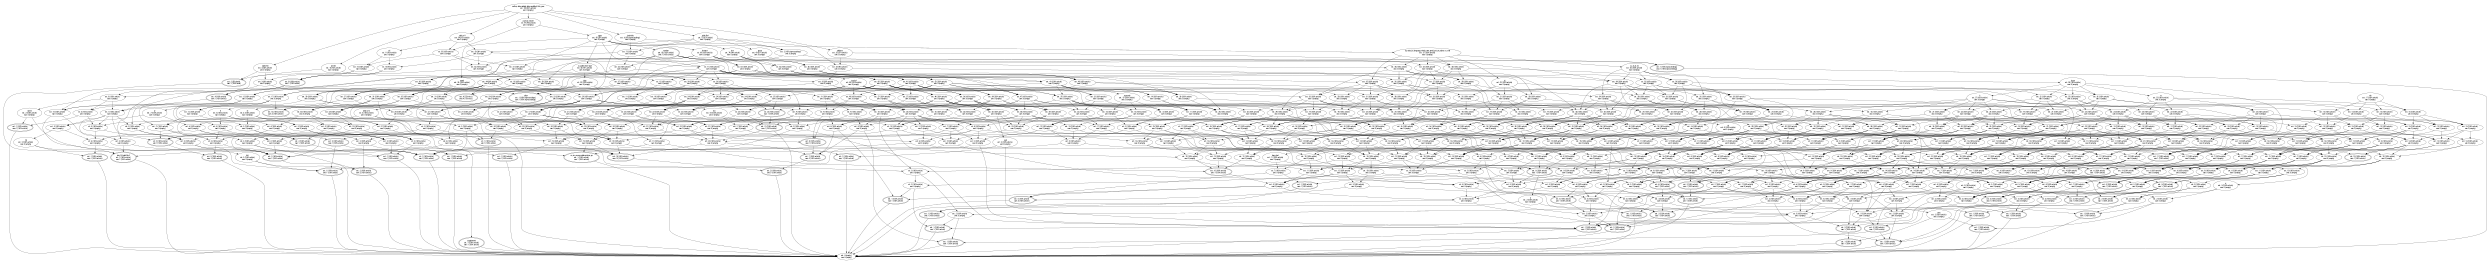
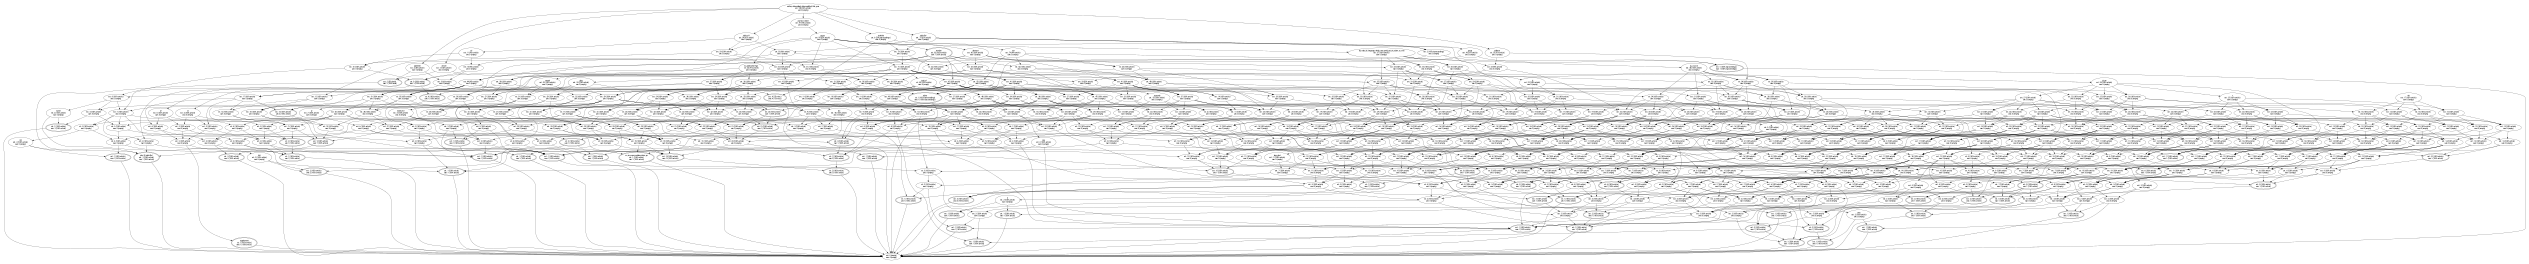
edge "ext.: 21 (100% article) own: 1 (100% article)" -> "ext.: 0 (empty) own: 0 (empty)": now "ext.: 4 (75% misc) own: 4 (75% misc)" -> "ext.: 0 (empty) own: 0 (empty)"
